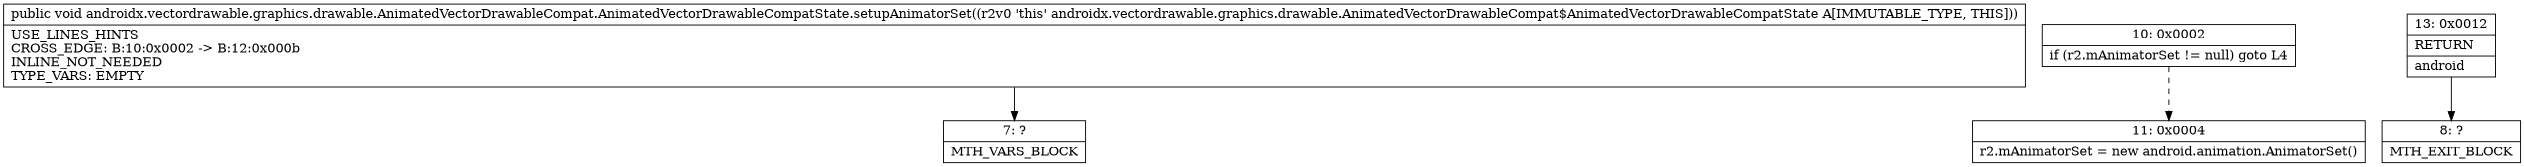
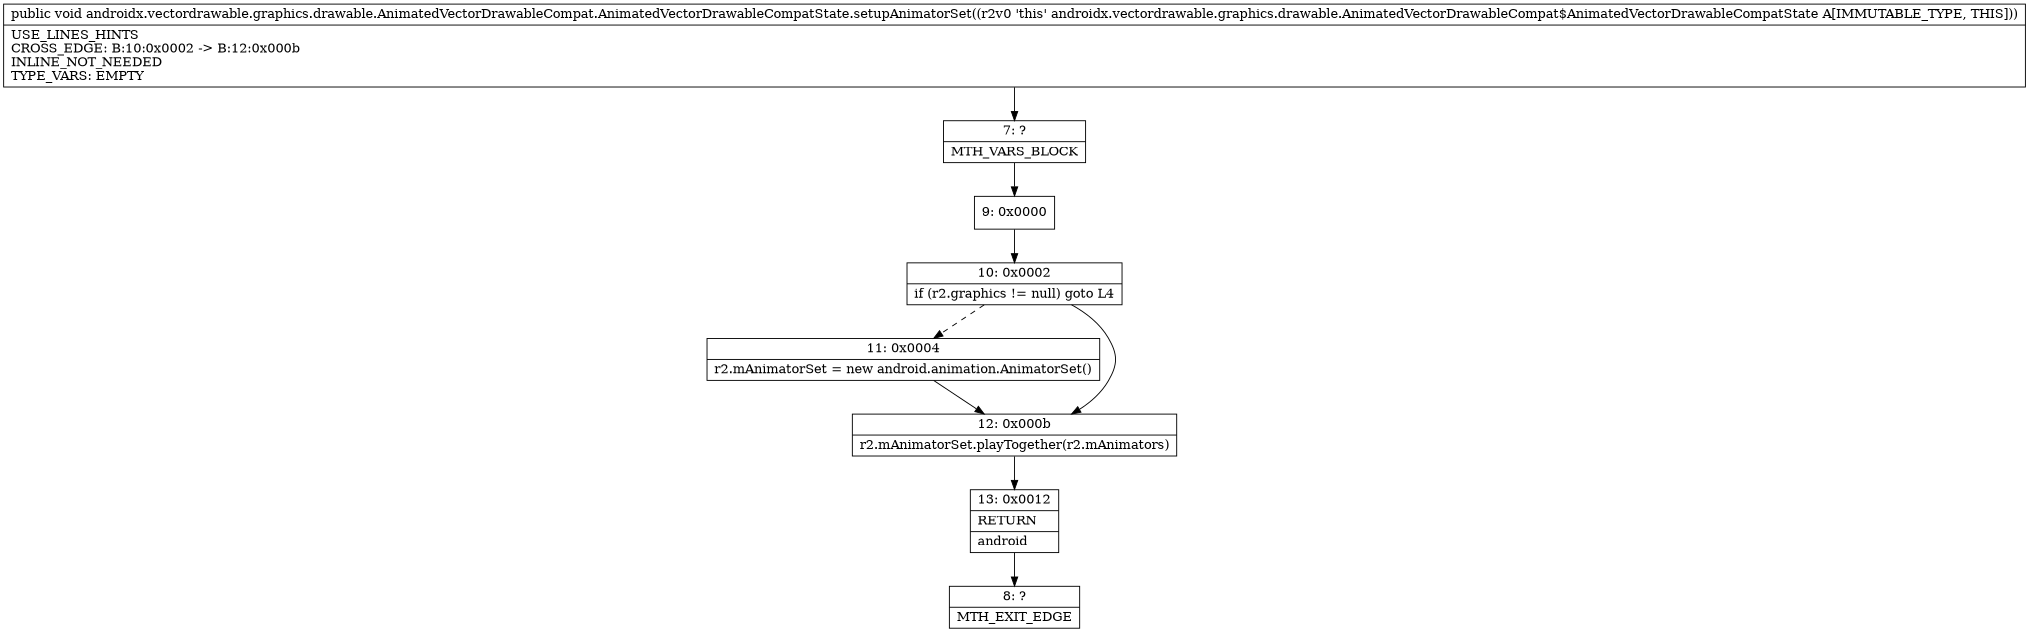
node "10: 0x0002": text "if (r2.mAnimatorSet != null) goto L4" -> "if (r2.graphics != null) goto L4"
node "8: ?": text "MTH_EXIT_BLOCK" -> "MTH_EXIT_EDGE"
node "9: 0x0000": added
node "12: 0x000b": added
